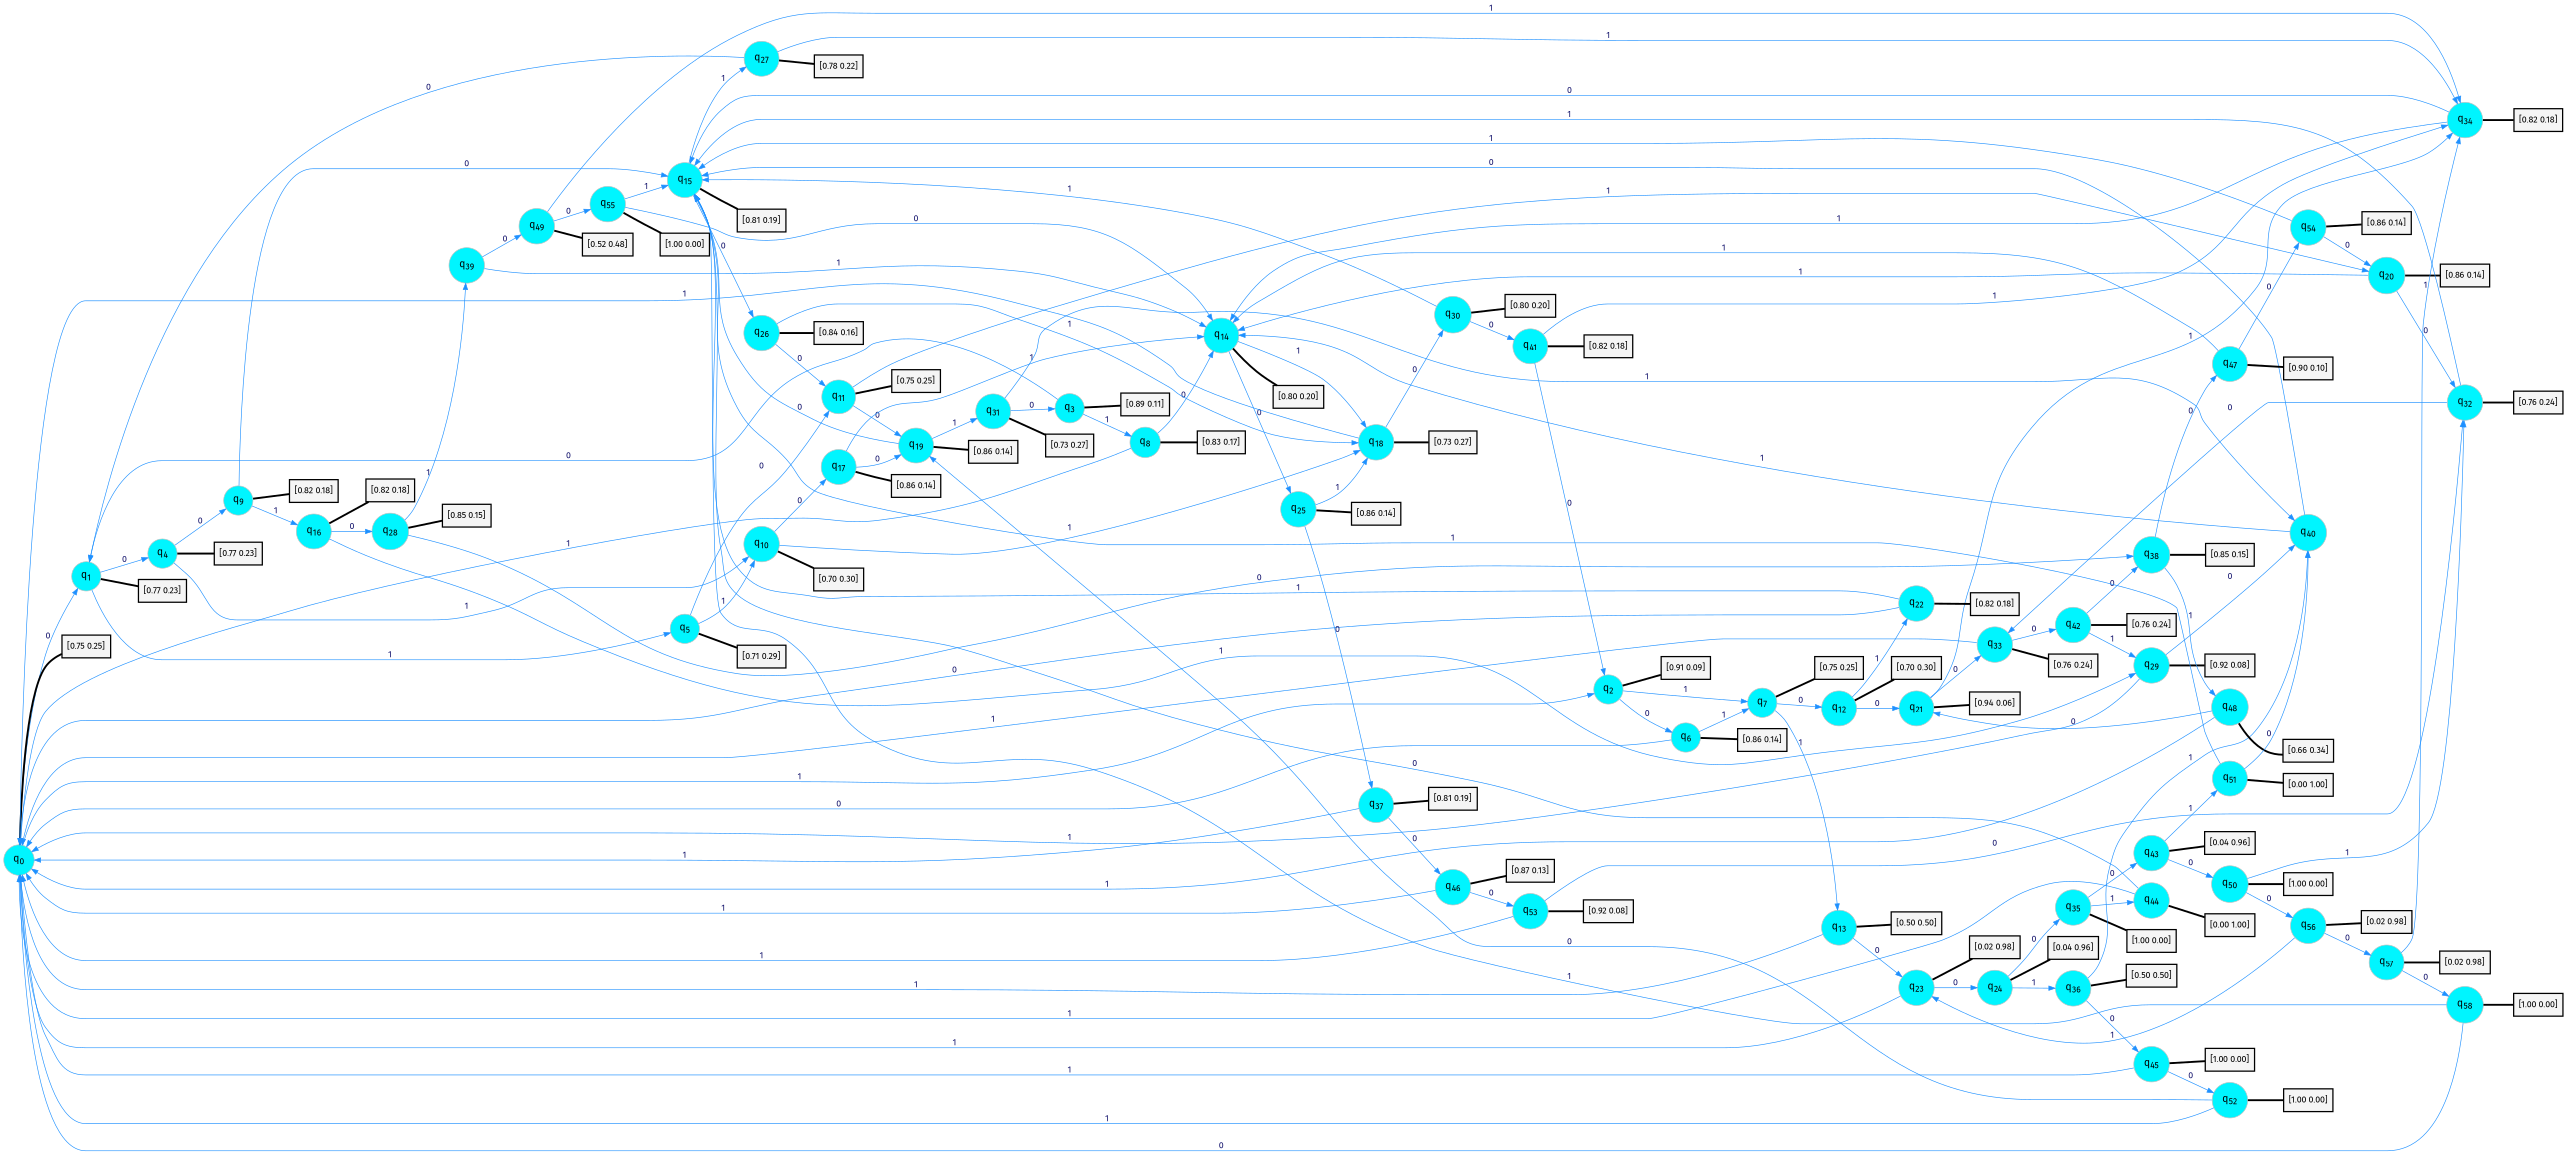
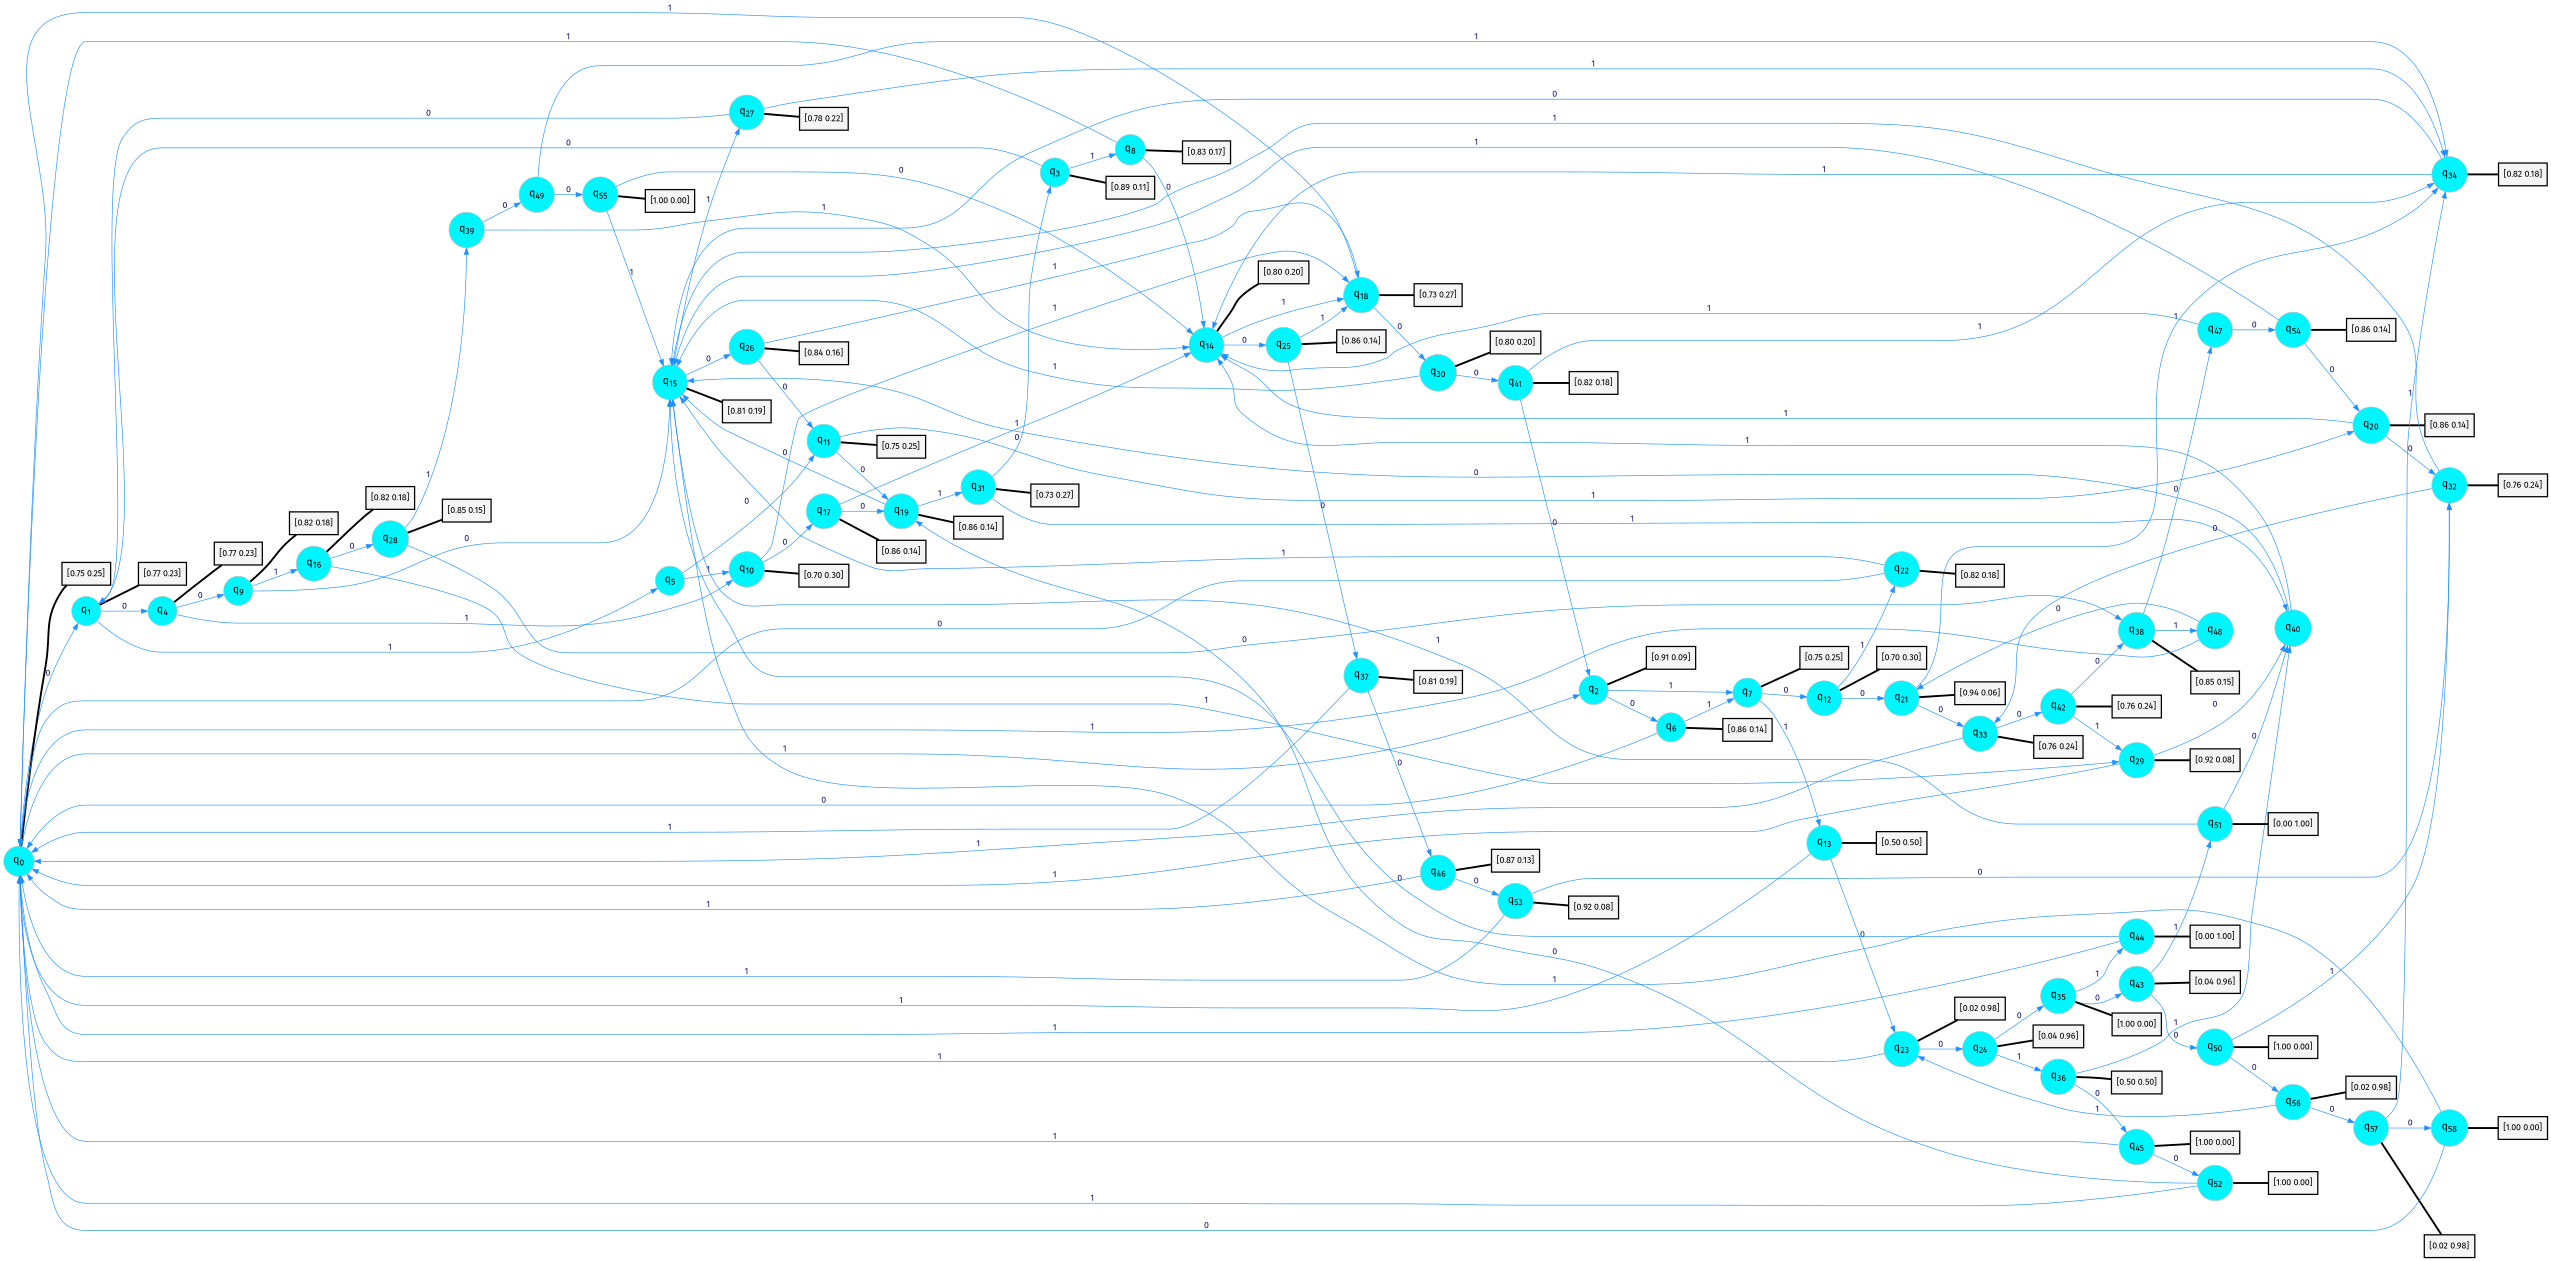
node "[0.52 0.48]": removed
node "[0.90 0.10]": removed
node "[0.71 0.29]": removed
node "[0.66 0.34]": removed
